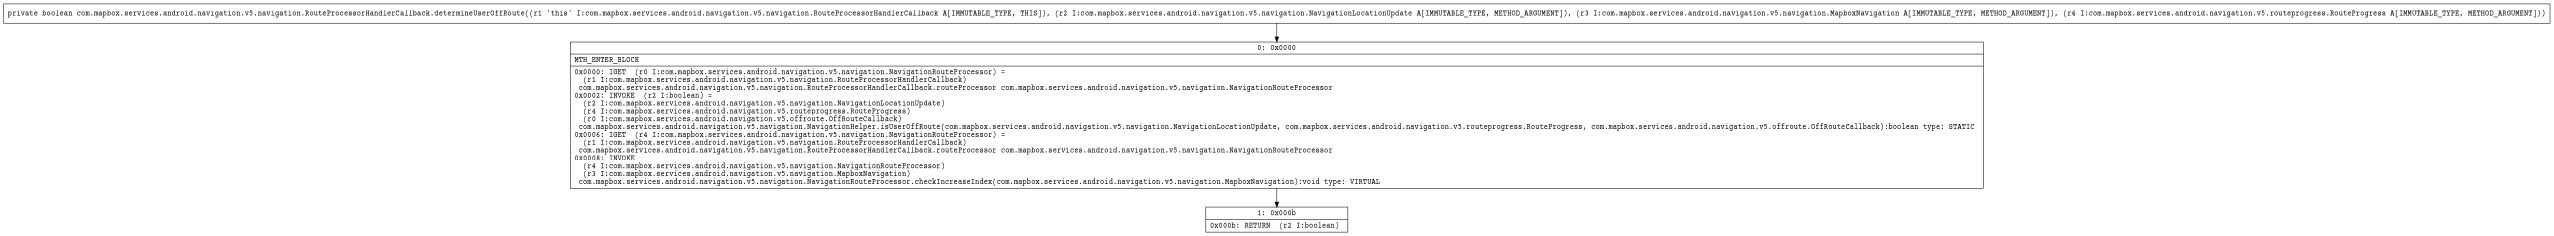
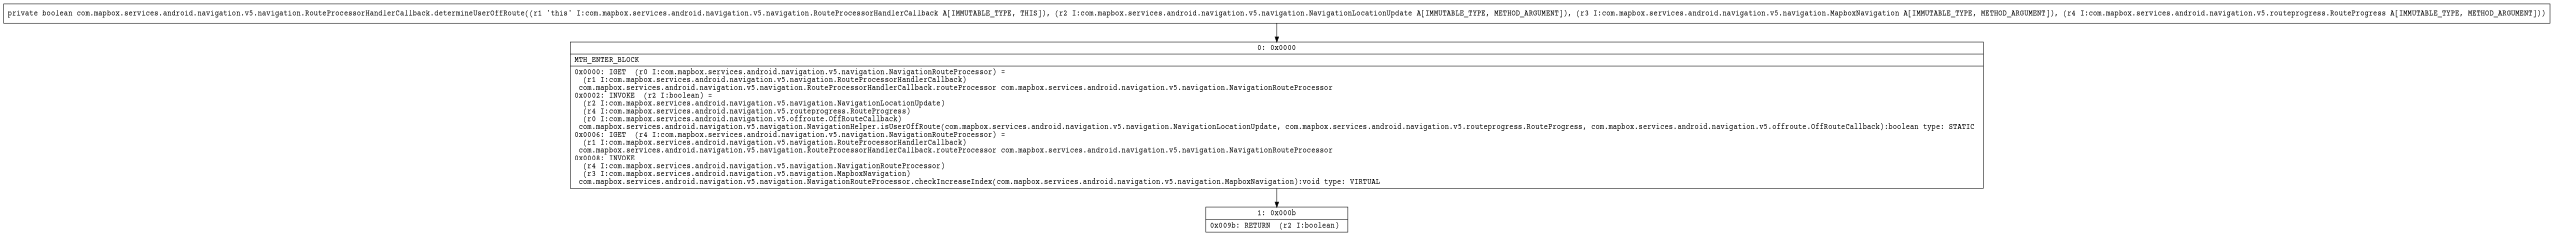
node "1: 0x000b": text "0x000b: RETURN  (r2 I:boolean)" -> "0x009b: RETURN  (r2 I:boolean)"
